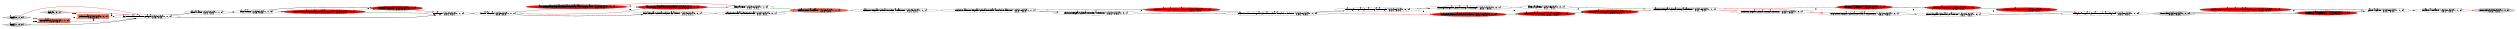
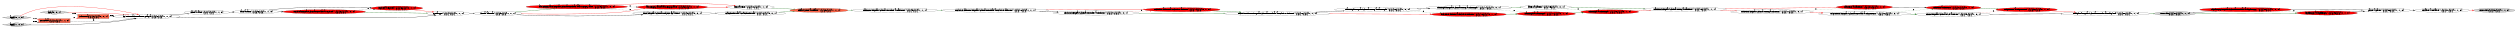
edge "SubItems a@@@2@@@['0', '0', '1']" -> "api = AnnotationUtils.merge(api,a)@@@3@@@['1', '1', '1']": label "a" -> "true"
